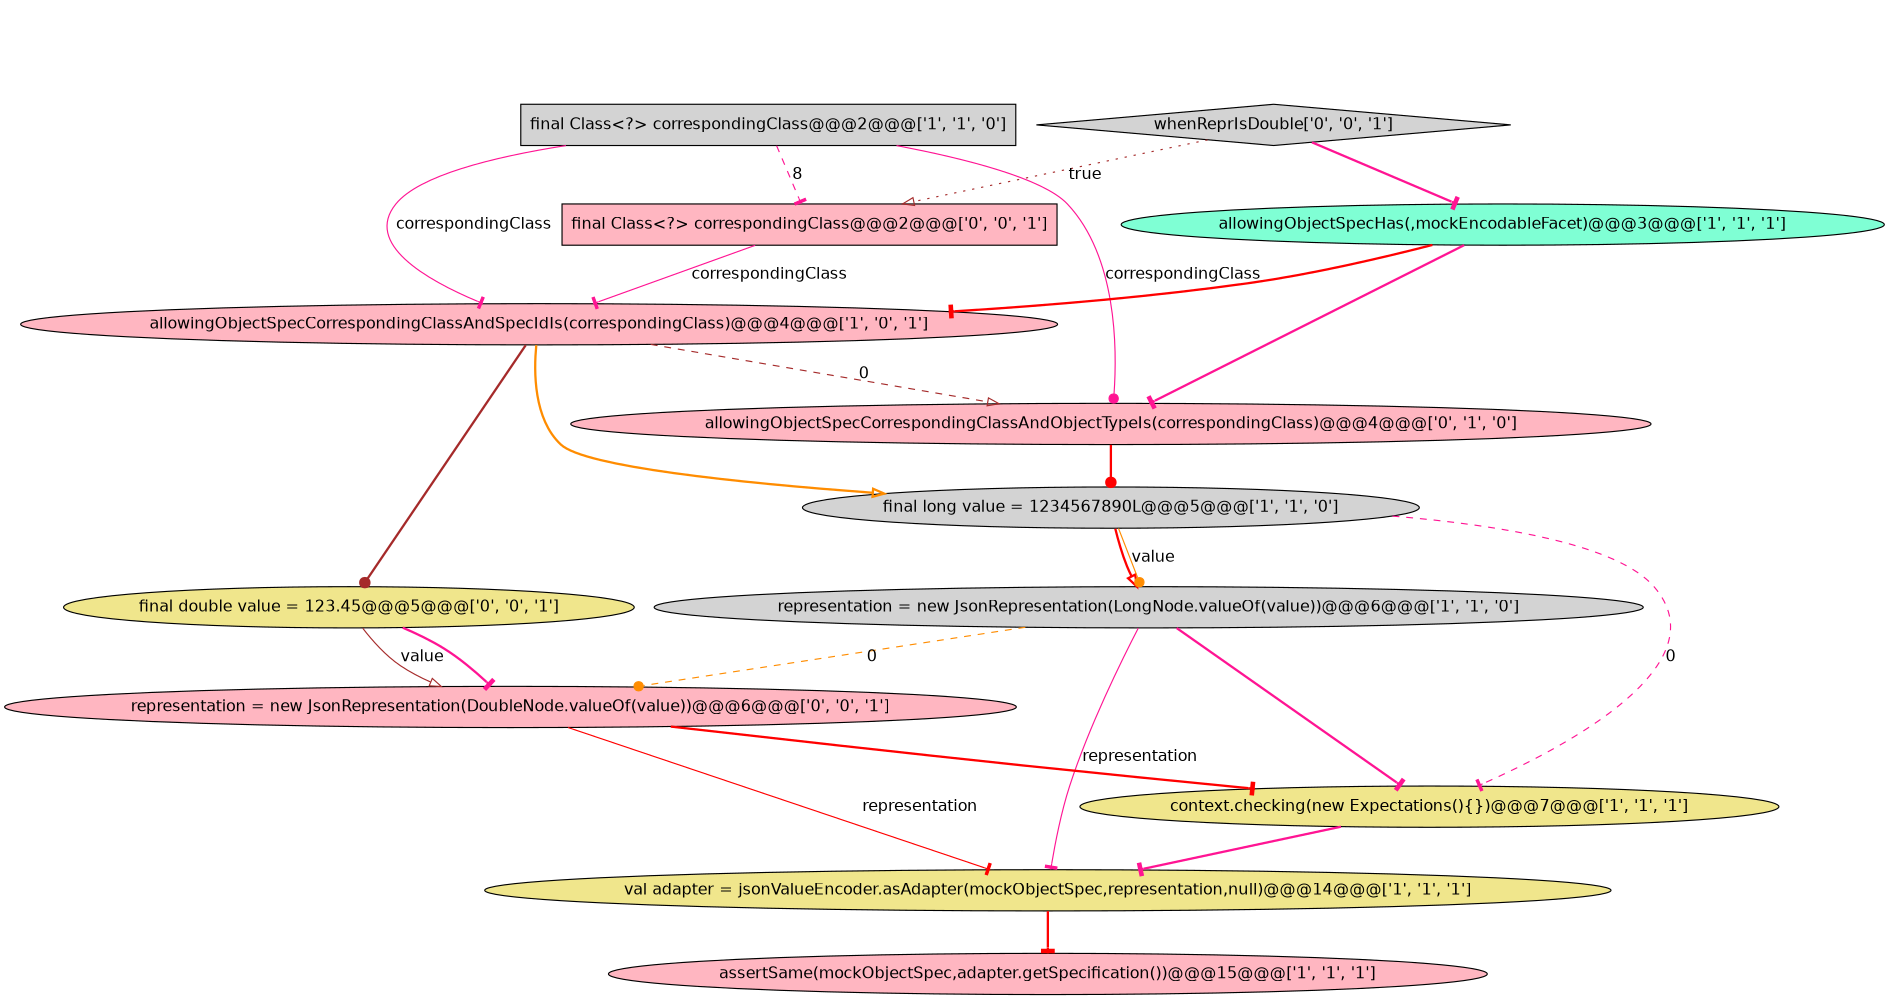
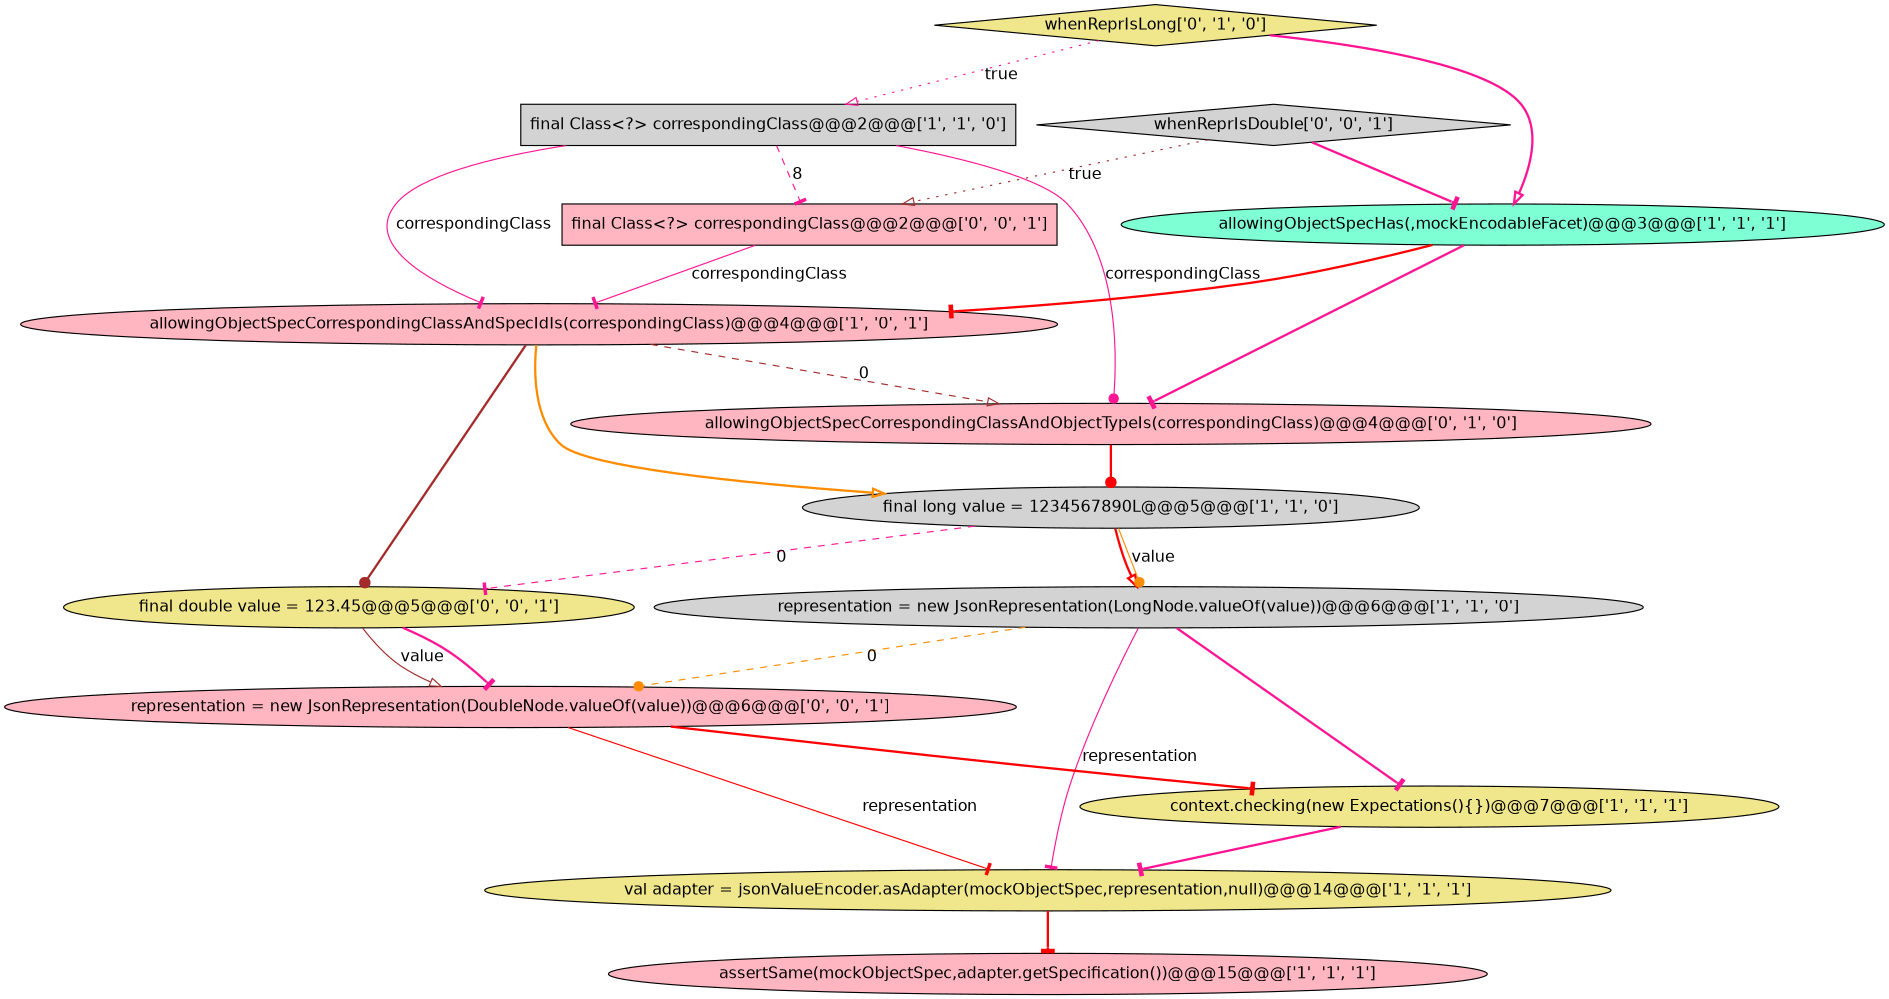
node "whenReprIsLong['0', '1', '0']": added
edge "final long value = 1234567890L@@@5@@@['1', '1', '0']" -> "context.checking(new Expectations(){})@@@7@@@['1', '1', '1']": now "final long value = 1234567890L@@@5@@@['1', '1', '0']" -> "final double value = 123.45@@@5@@@['0', '0', '1']"
